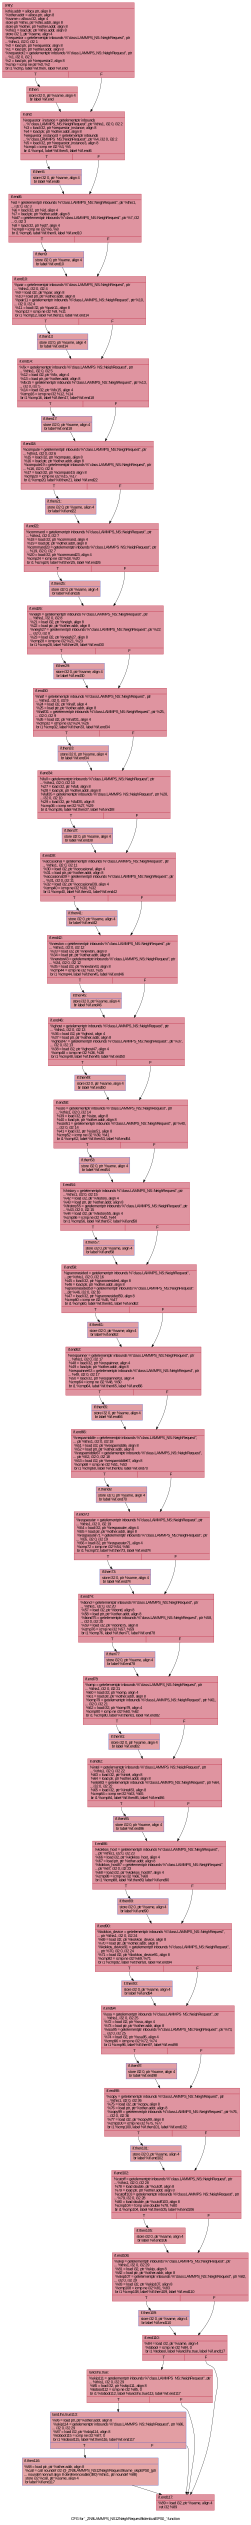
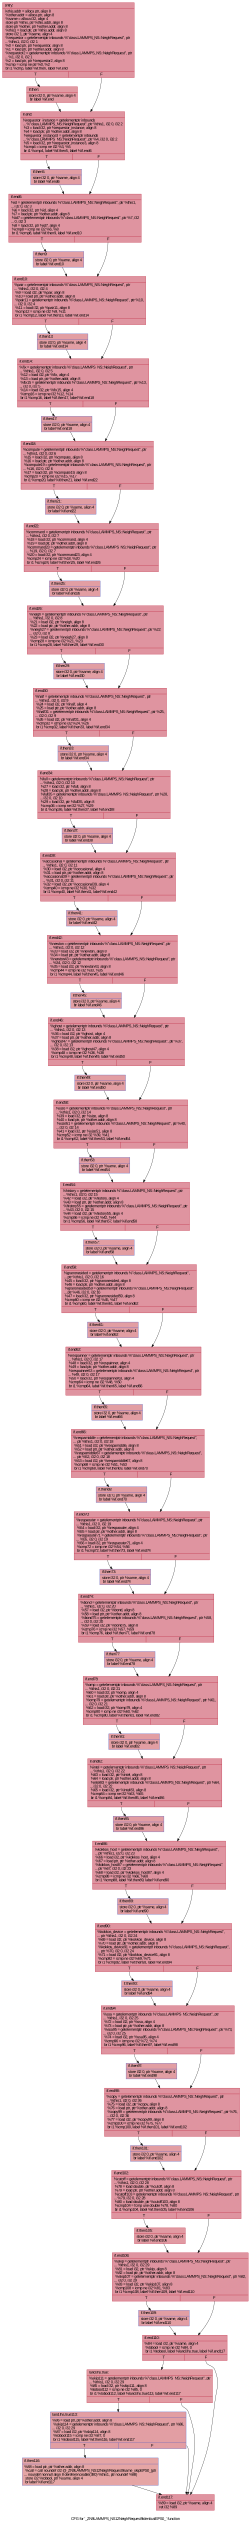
node "if.then116:": text "store i32 %call, ptr %same, align 4" -> "store i32 %tobool, ptr %same, align 4"
